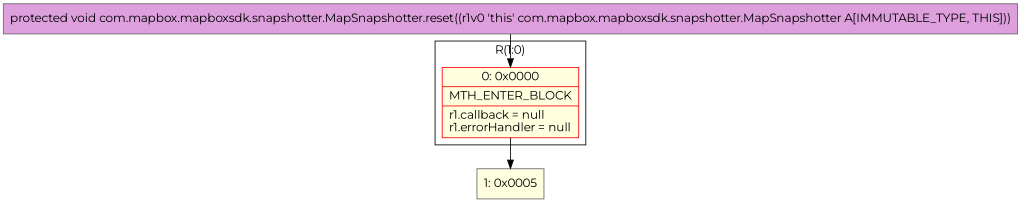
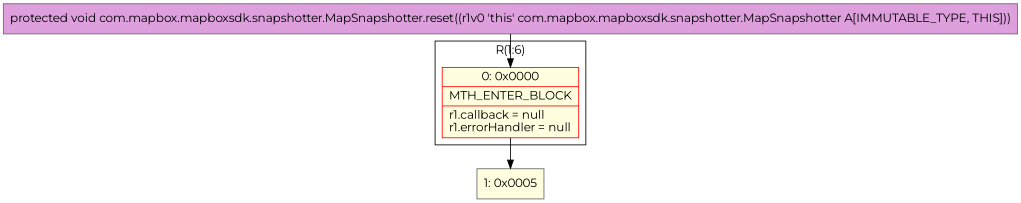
cluster "R(1:0)": label "R(1:0)" -> "R(1:6)"
